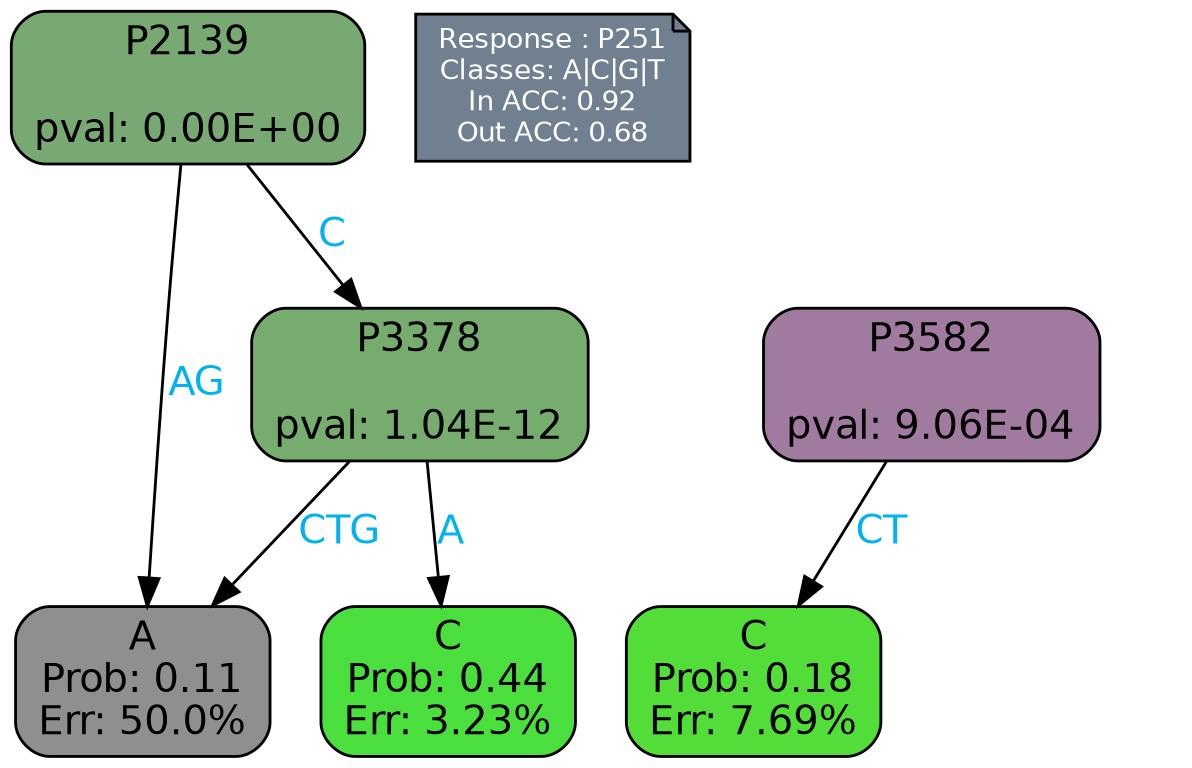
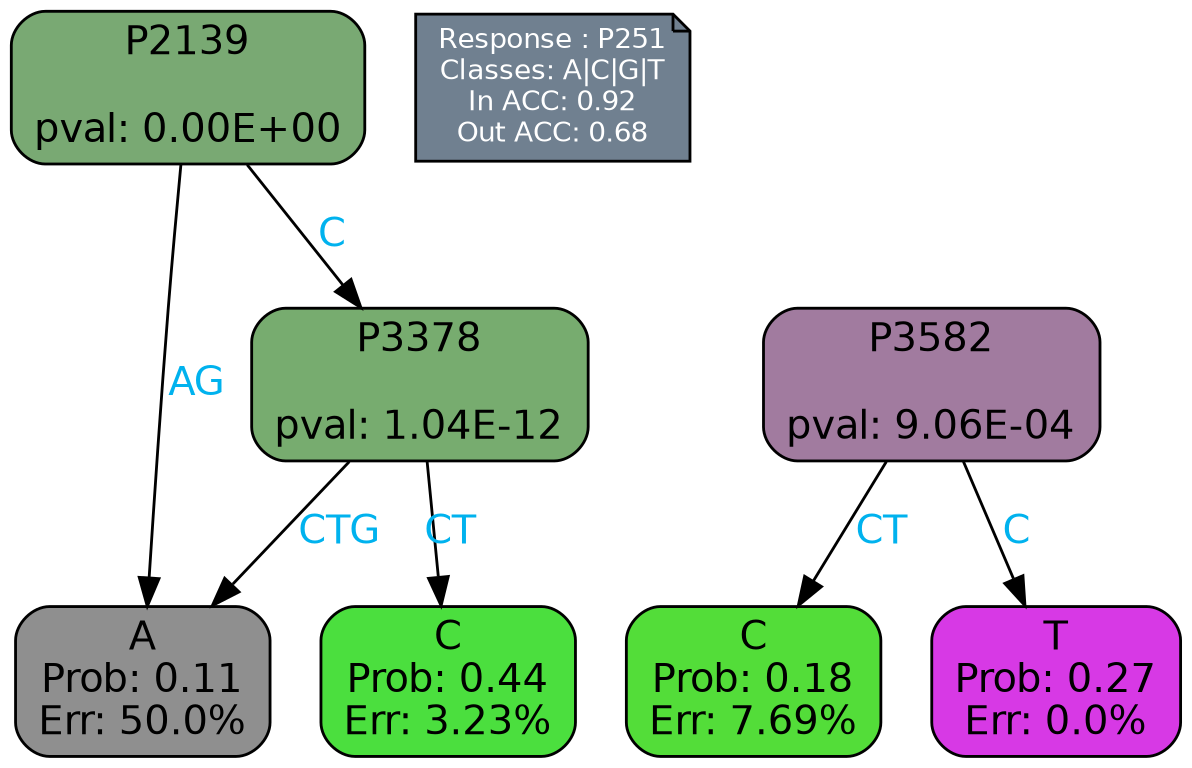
edge "P3378 pval: 1.04E-12" -> "C Prob: 0.44 Err: 3.23%": label "A" -> "CT"
node "T Prob: 0.27 Err: 0.0%": added
